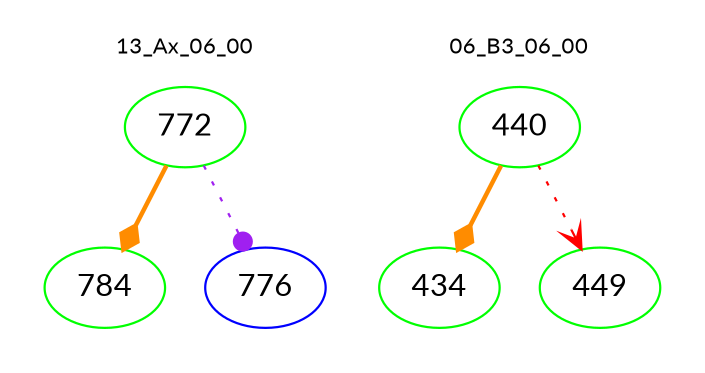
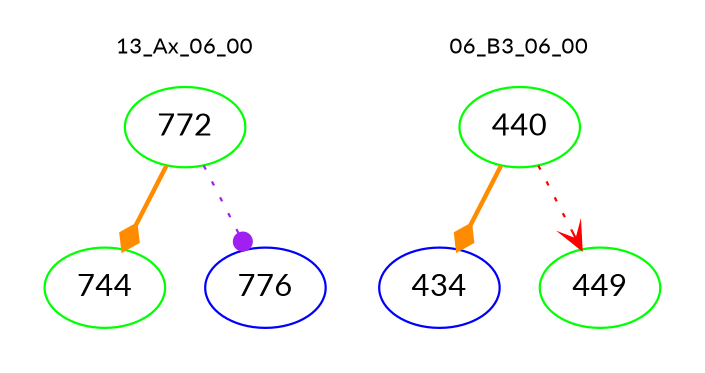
node "784": label "784" -> "744"
node "434": color green -> blue
